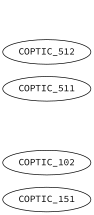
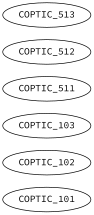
node "COPTIC_513": added
node "COPTIC_103": added
node "COPTIC_151": label "COPTIC_151" -> "COPTIC_101"
